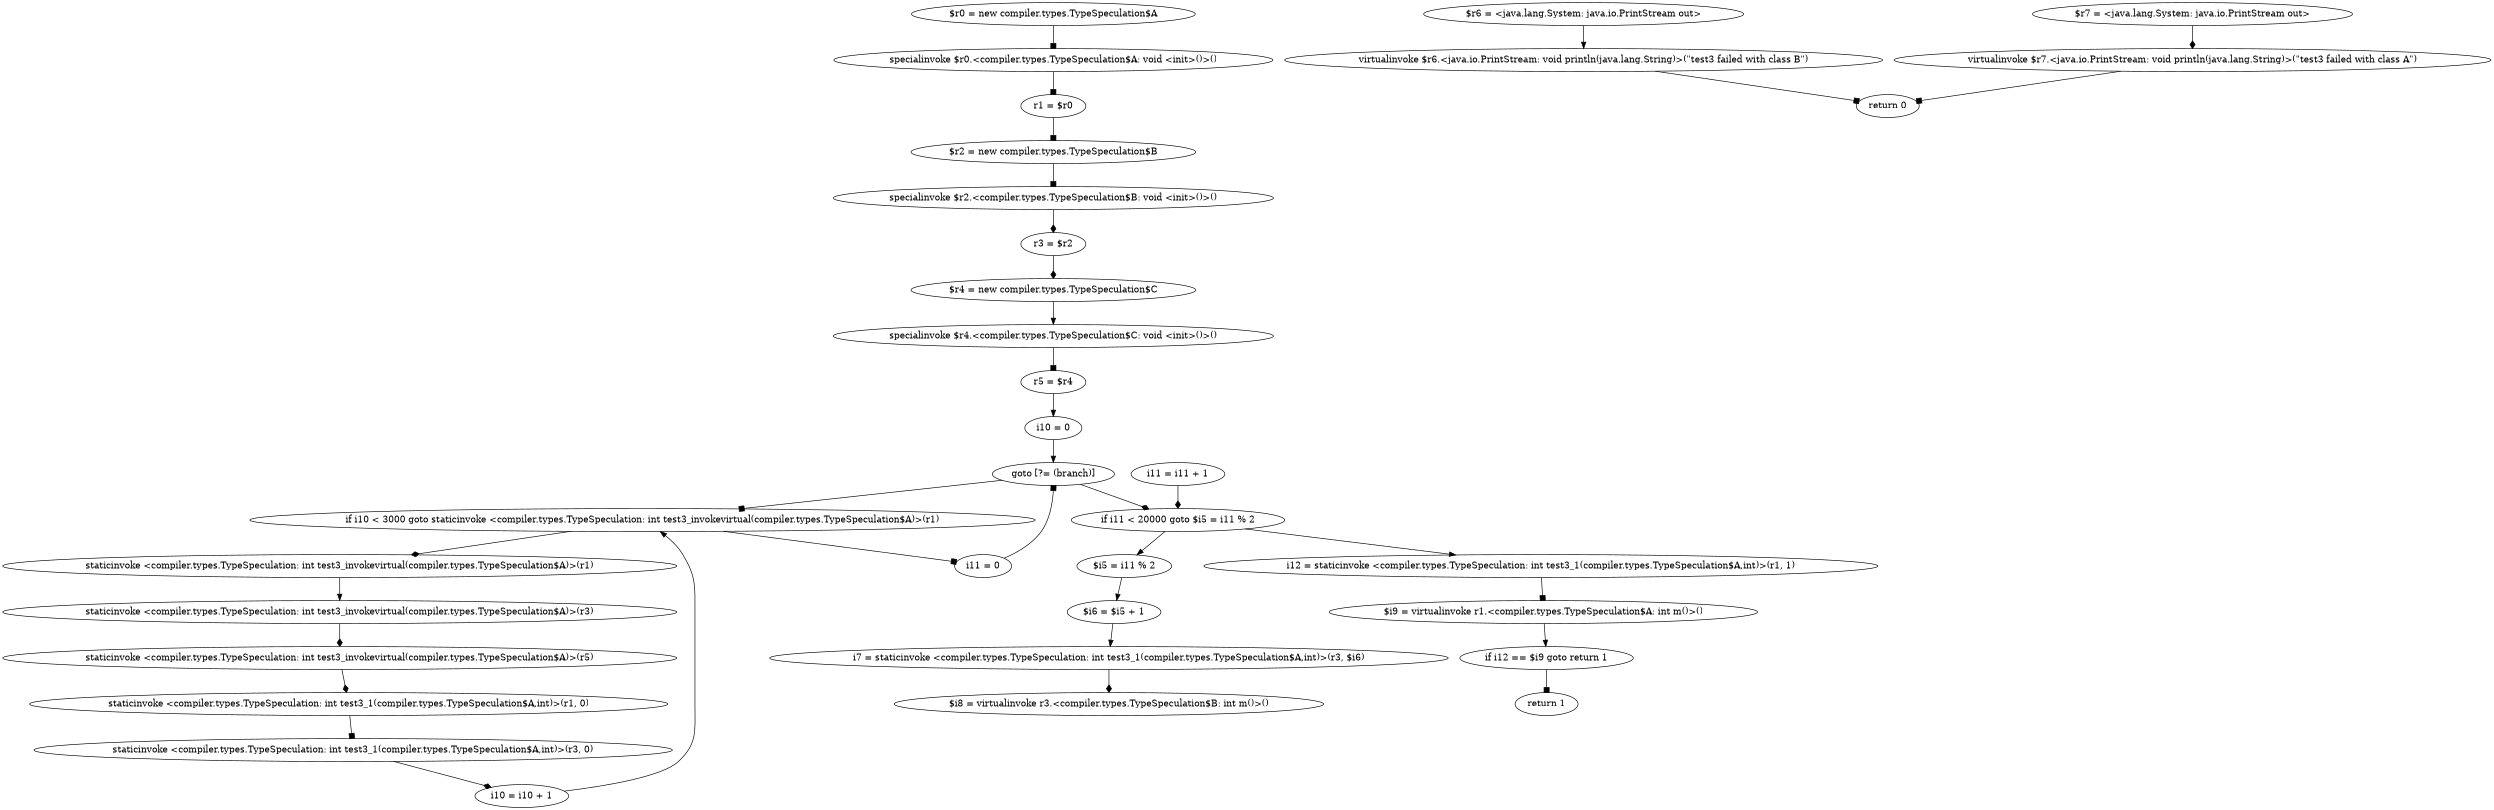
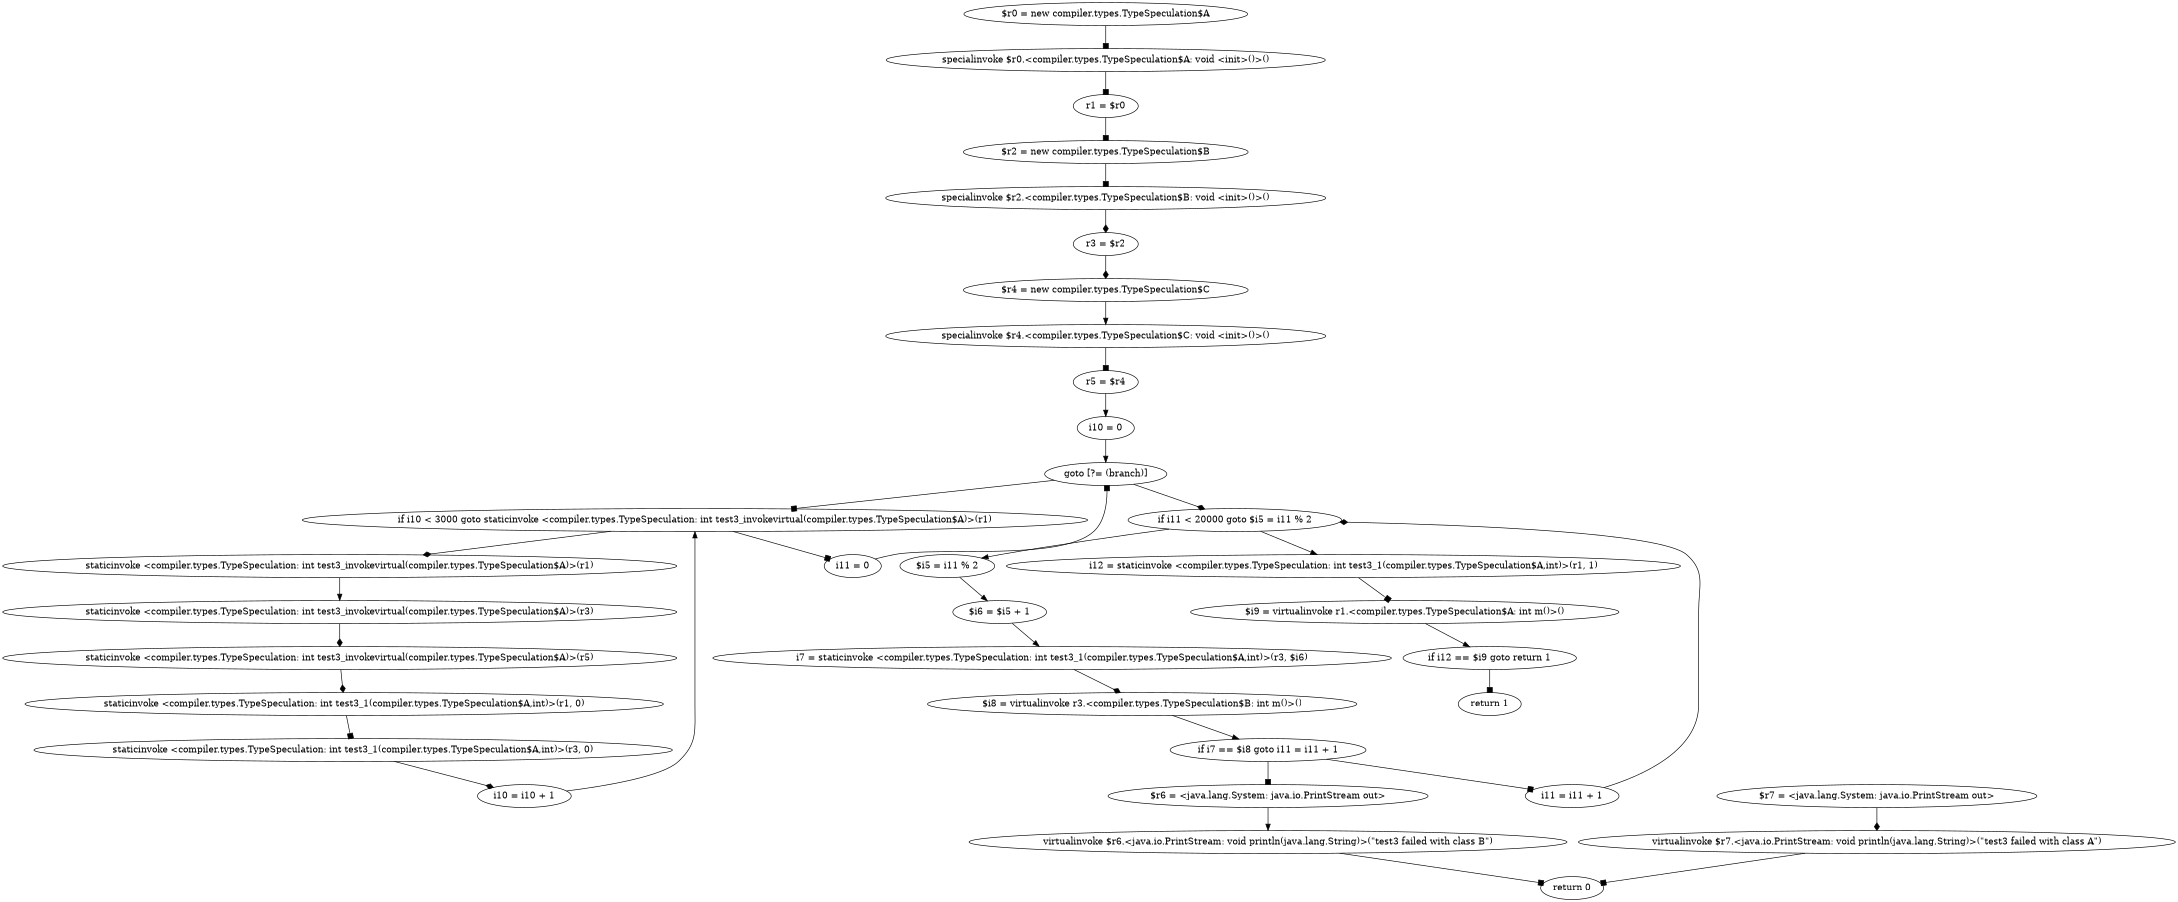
node "if i7 == $i8 goto i11 = i11 + 1": added
